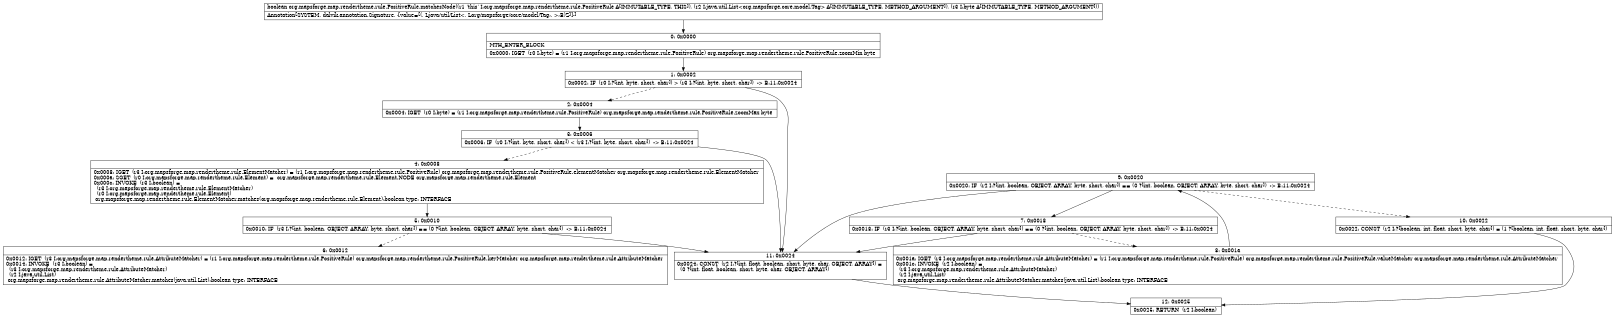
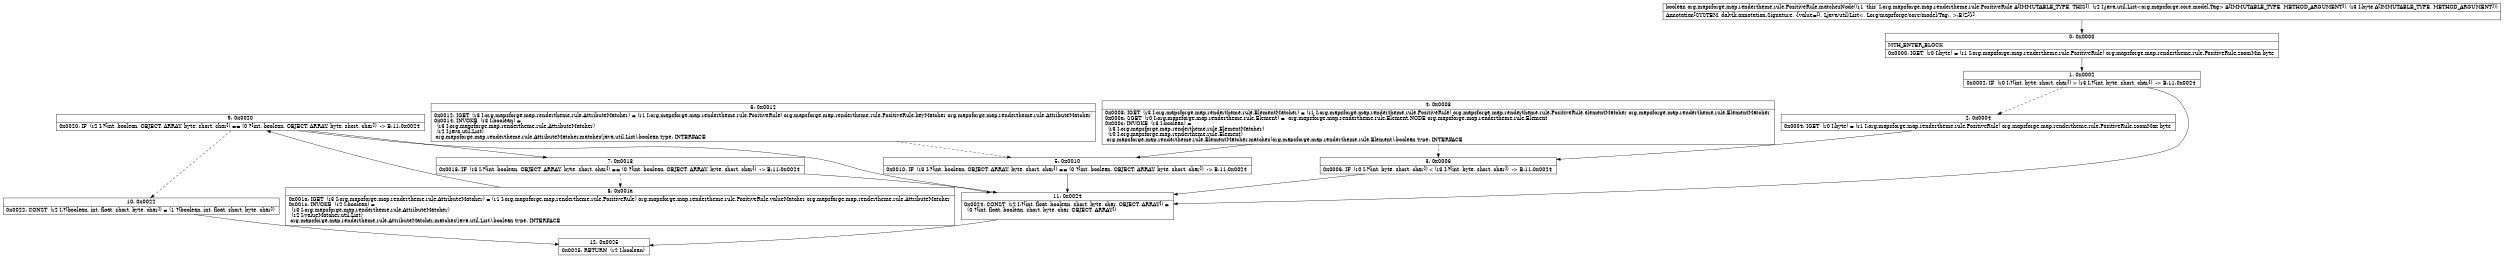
edge "3: 0x0006" -> "4: 0x0008": reversed
edge "5: 0x0010" -> "6: 0x0012": reversed
node "8: 0x001a": text "(r2 I:java.util.List)" -> "(r2 I:valueMatcher.util.List)"
